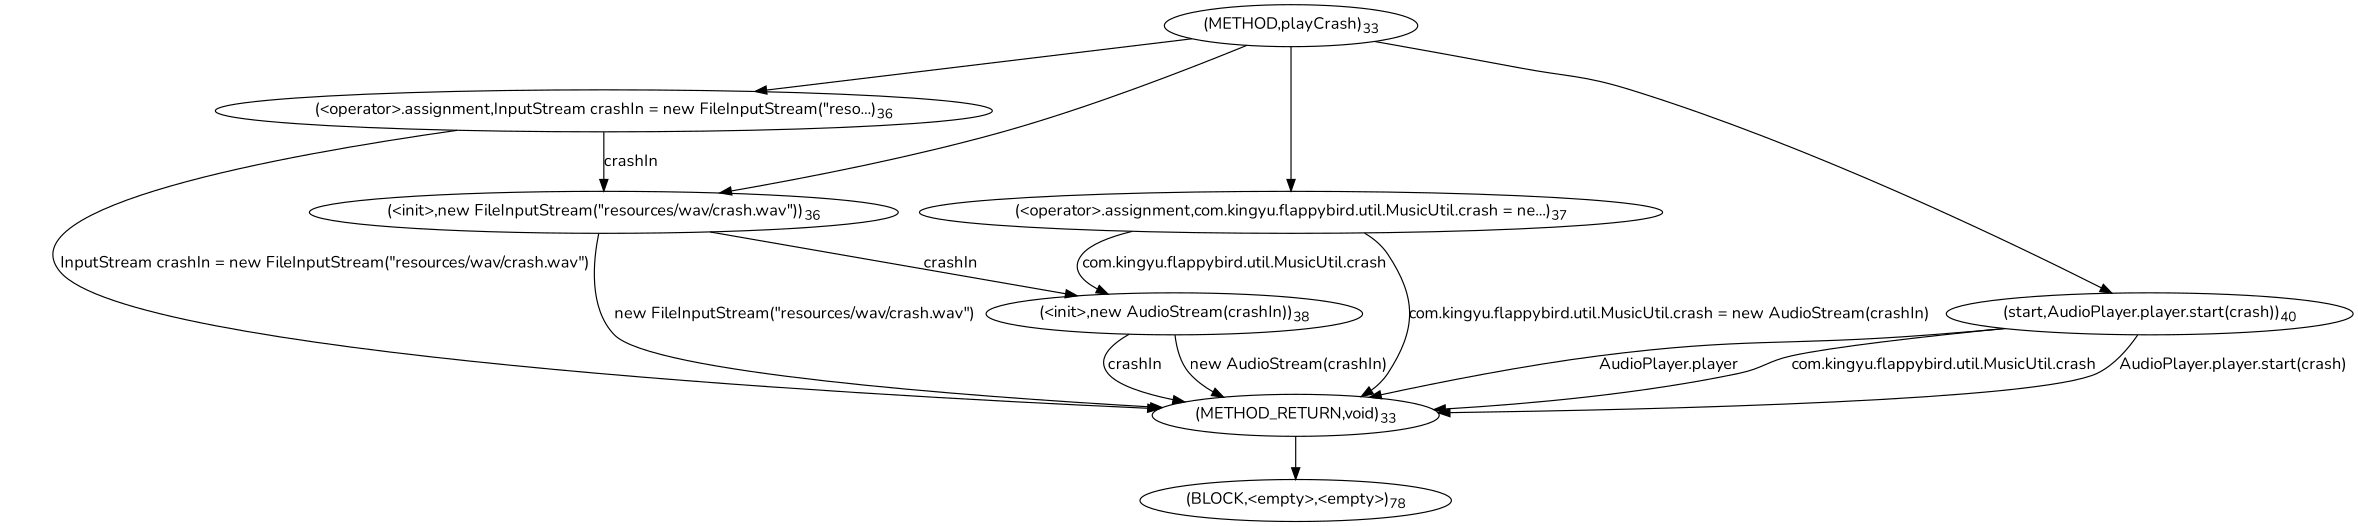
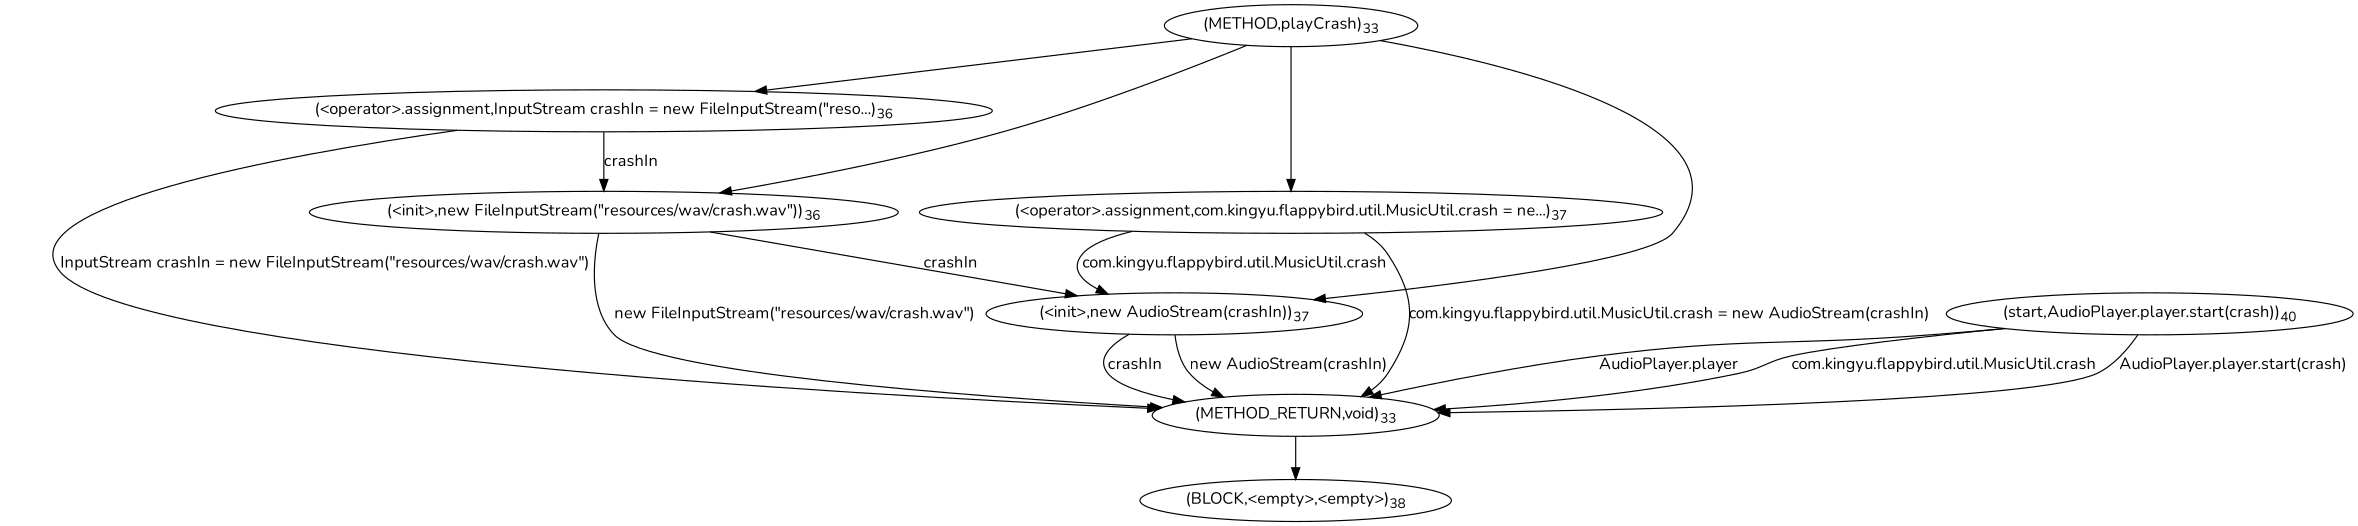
edge "(METHOD,playCrash)" -> "(start,AudioPlayer.player.start(crash))": now "(METHOD,playCrash)" -> "(<init>,new AudioStream(crashIn))"
node "(<init>,new AudioStream(crashIn))": text "38" -> "37"
node "(BLOCK,<empty>,<empty>)": text "78" -> "38"
